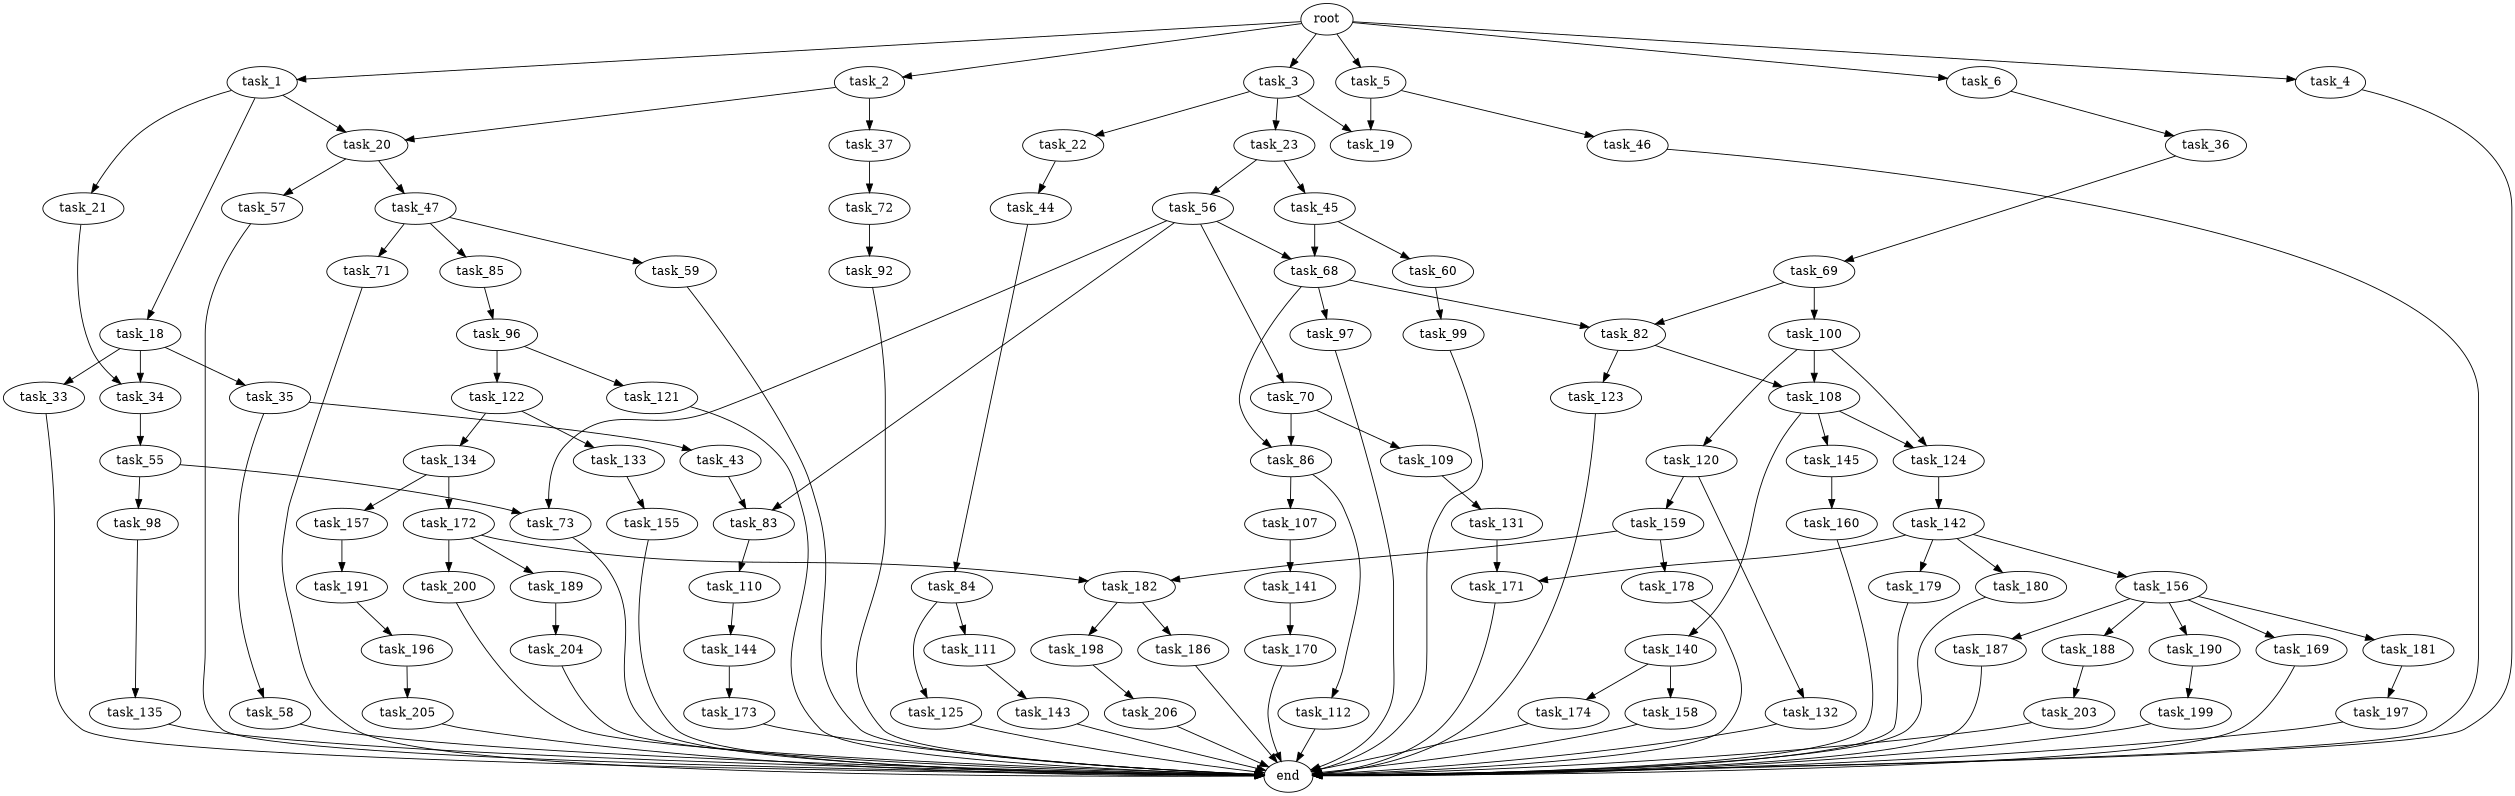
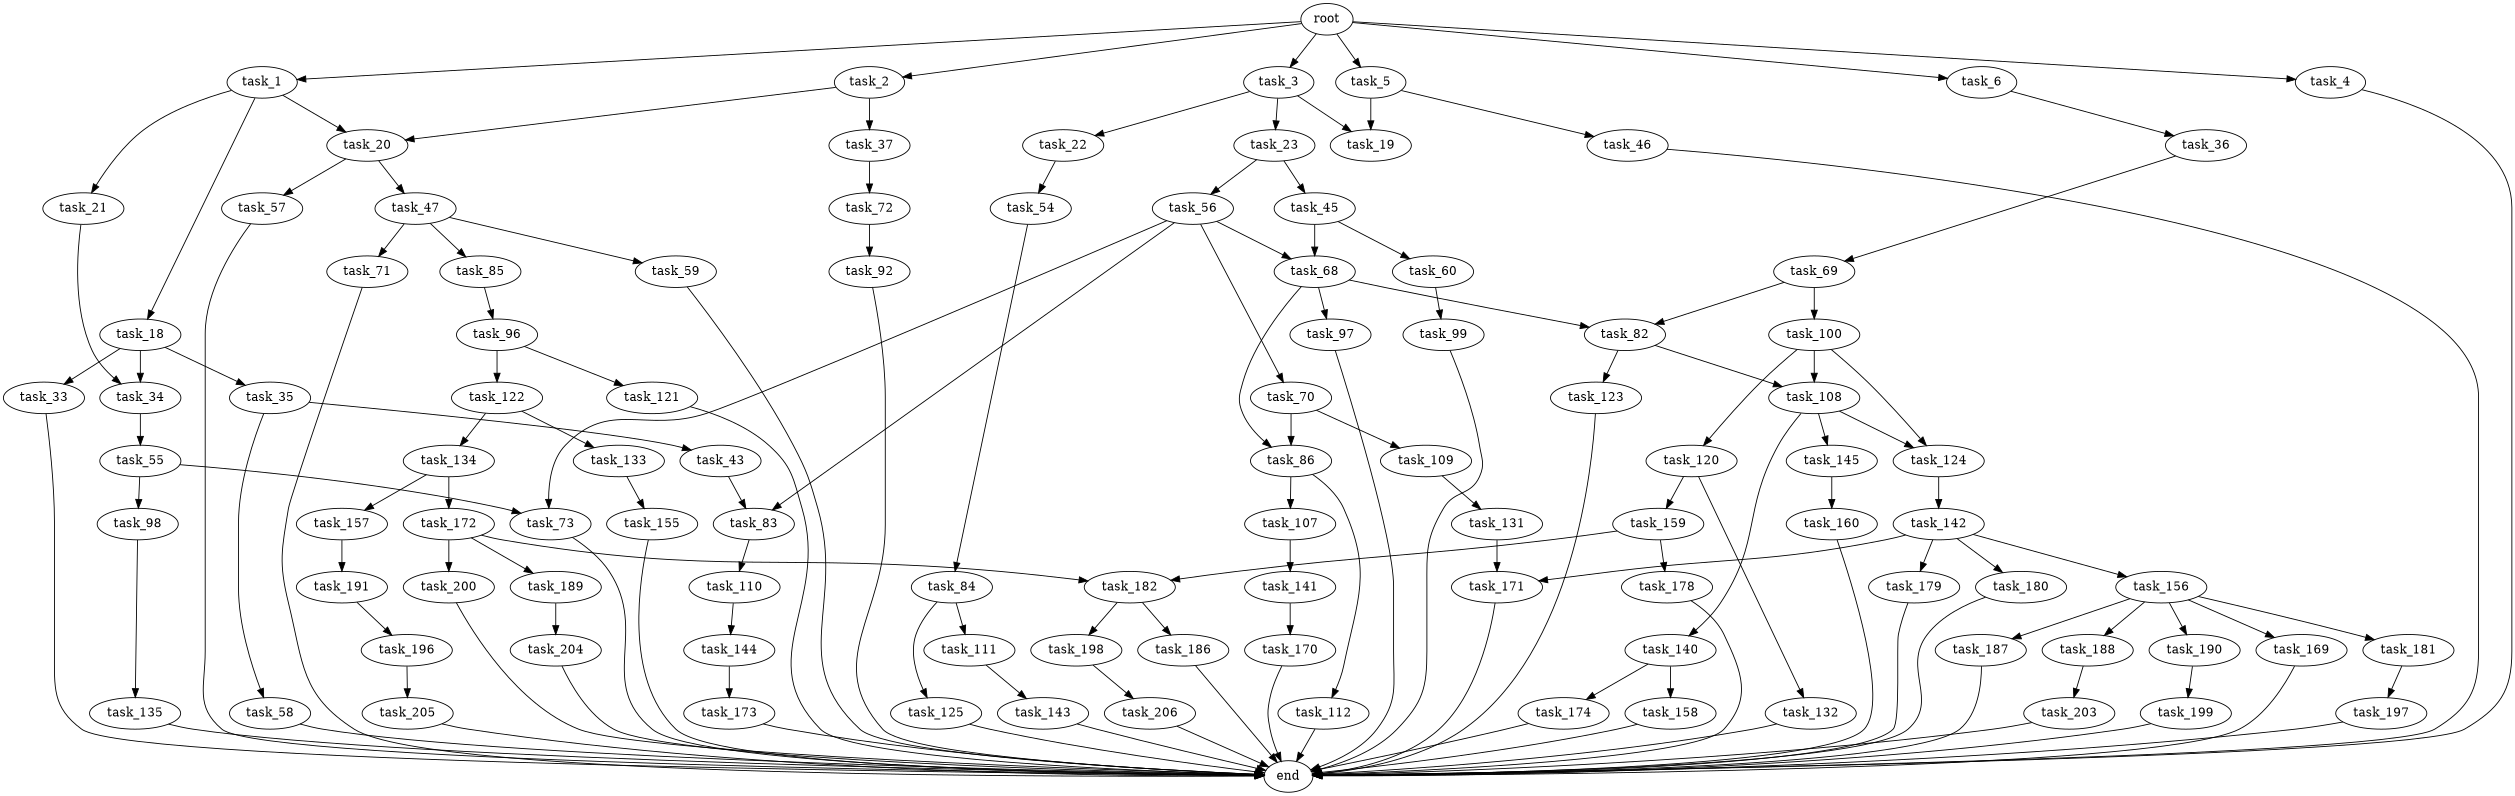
node "task_44": label "task_44" -> "task_54"
